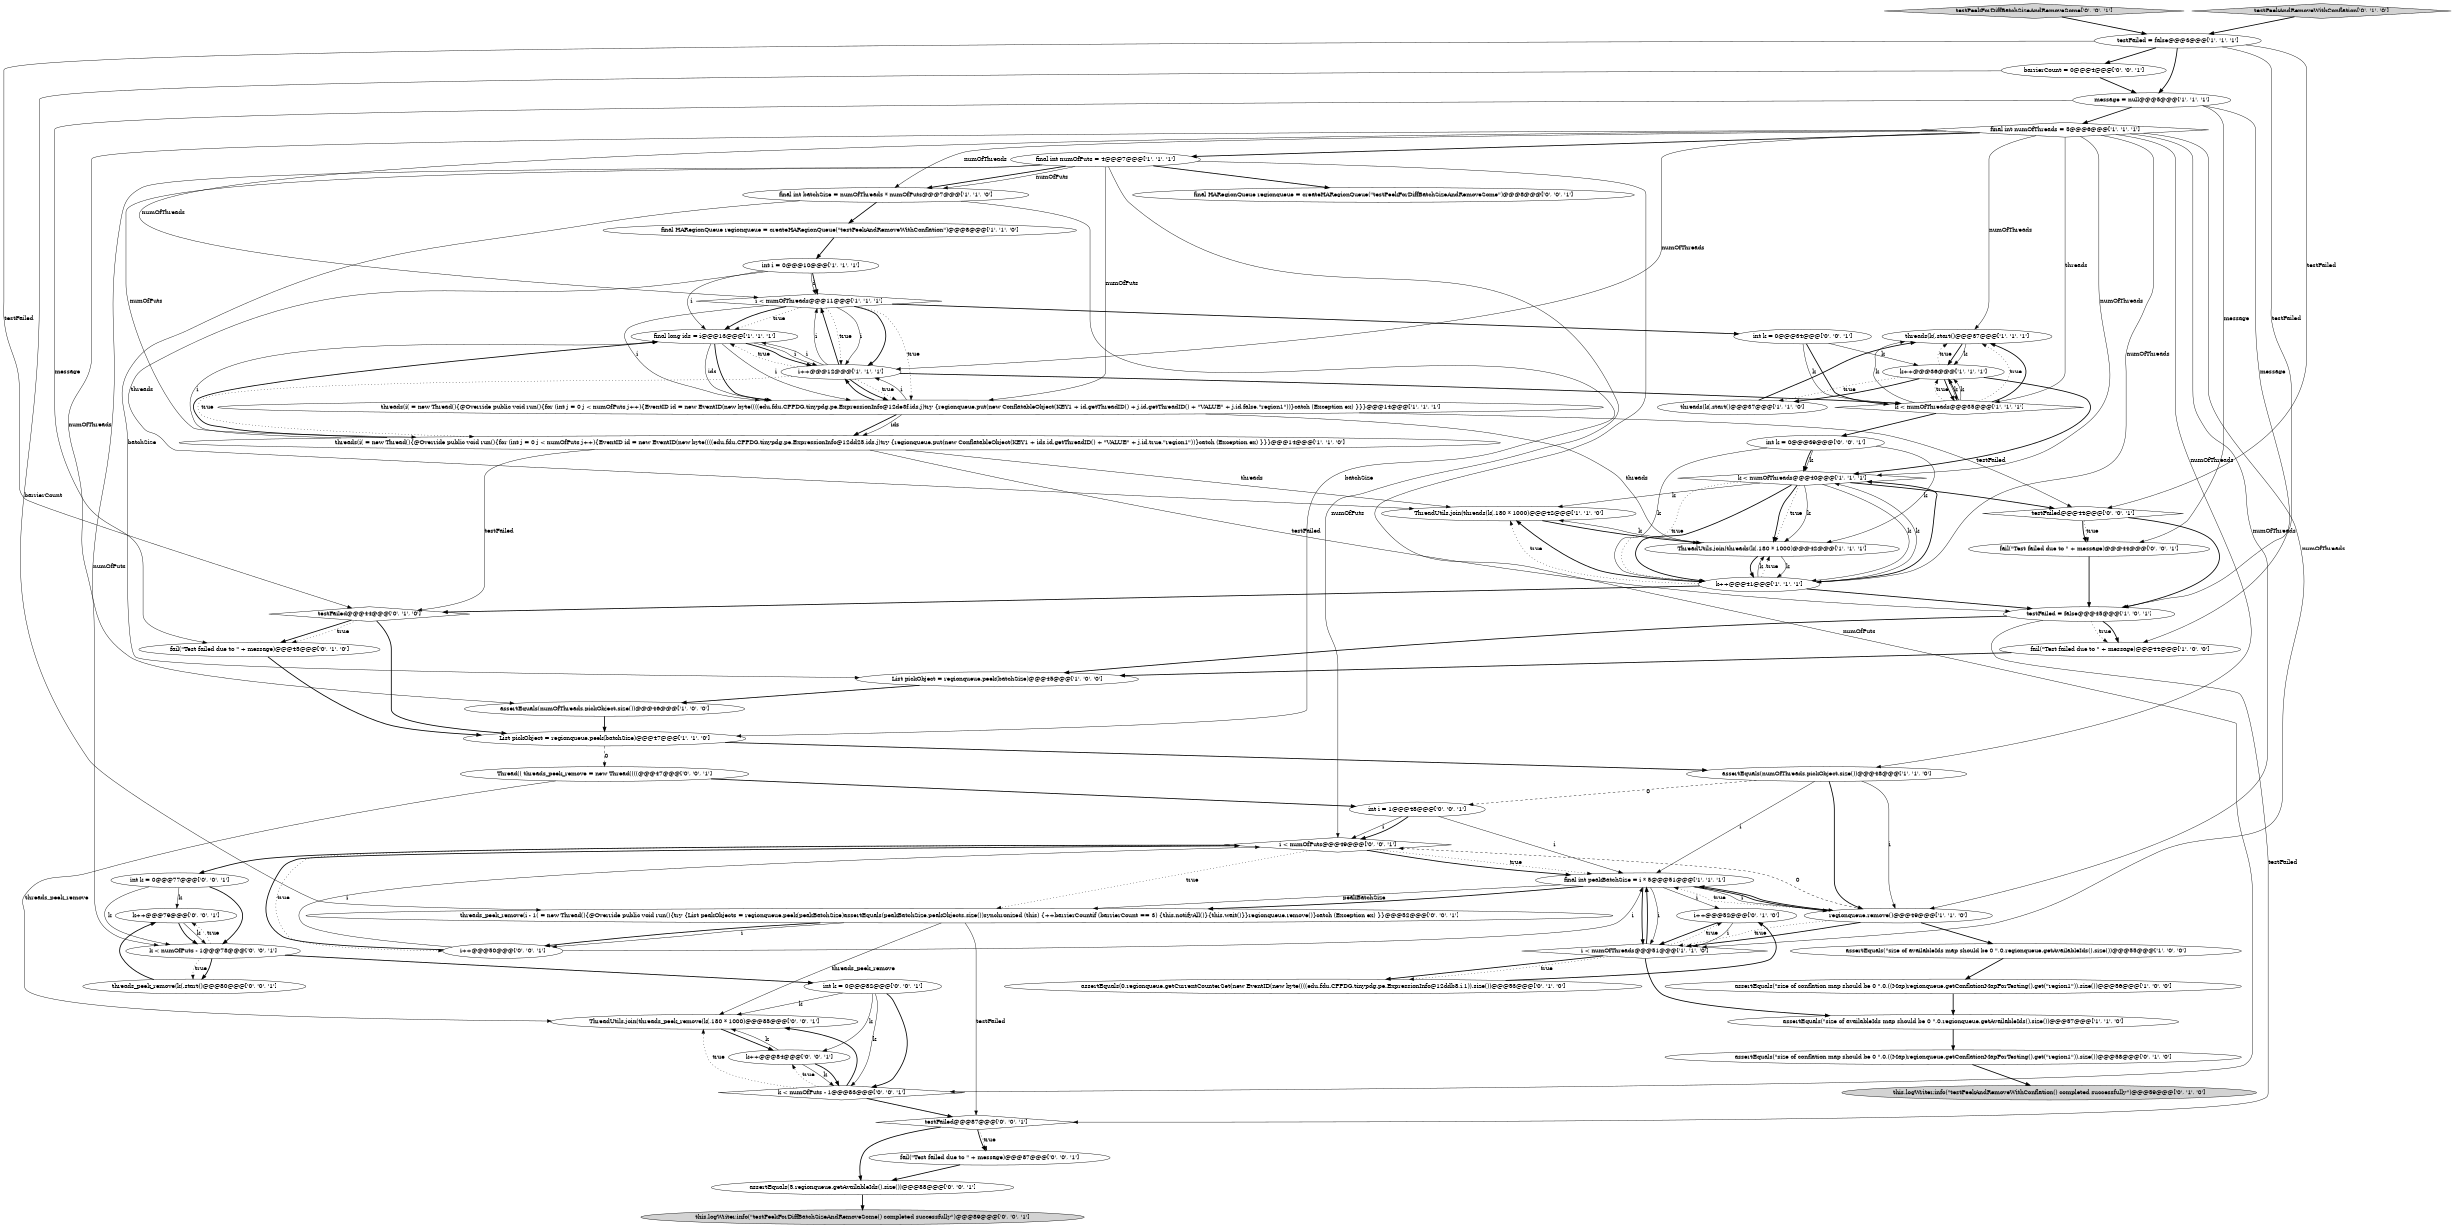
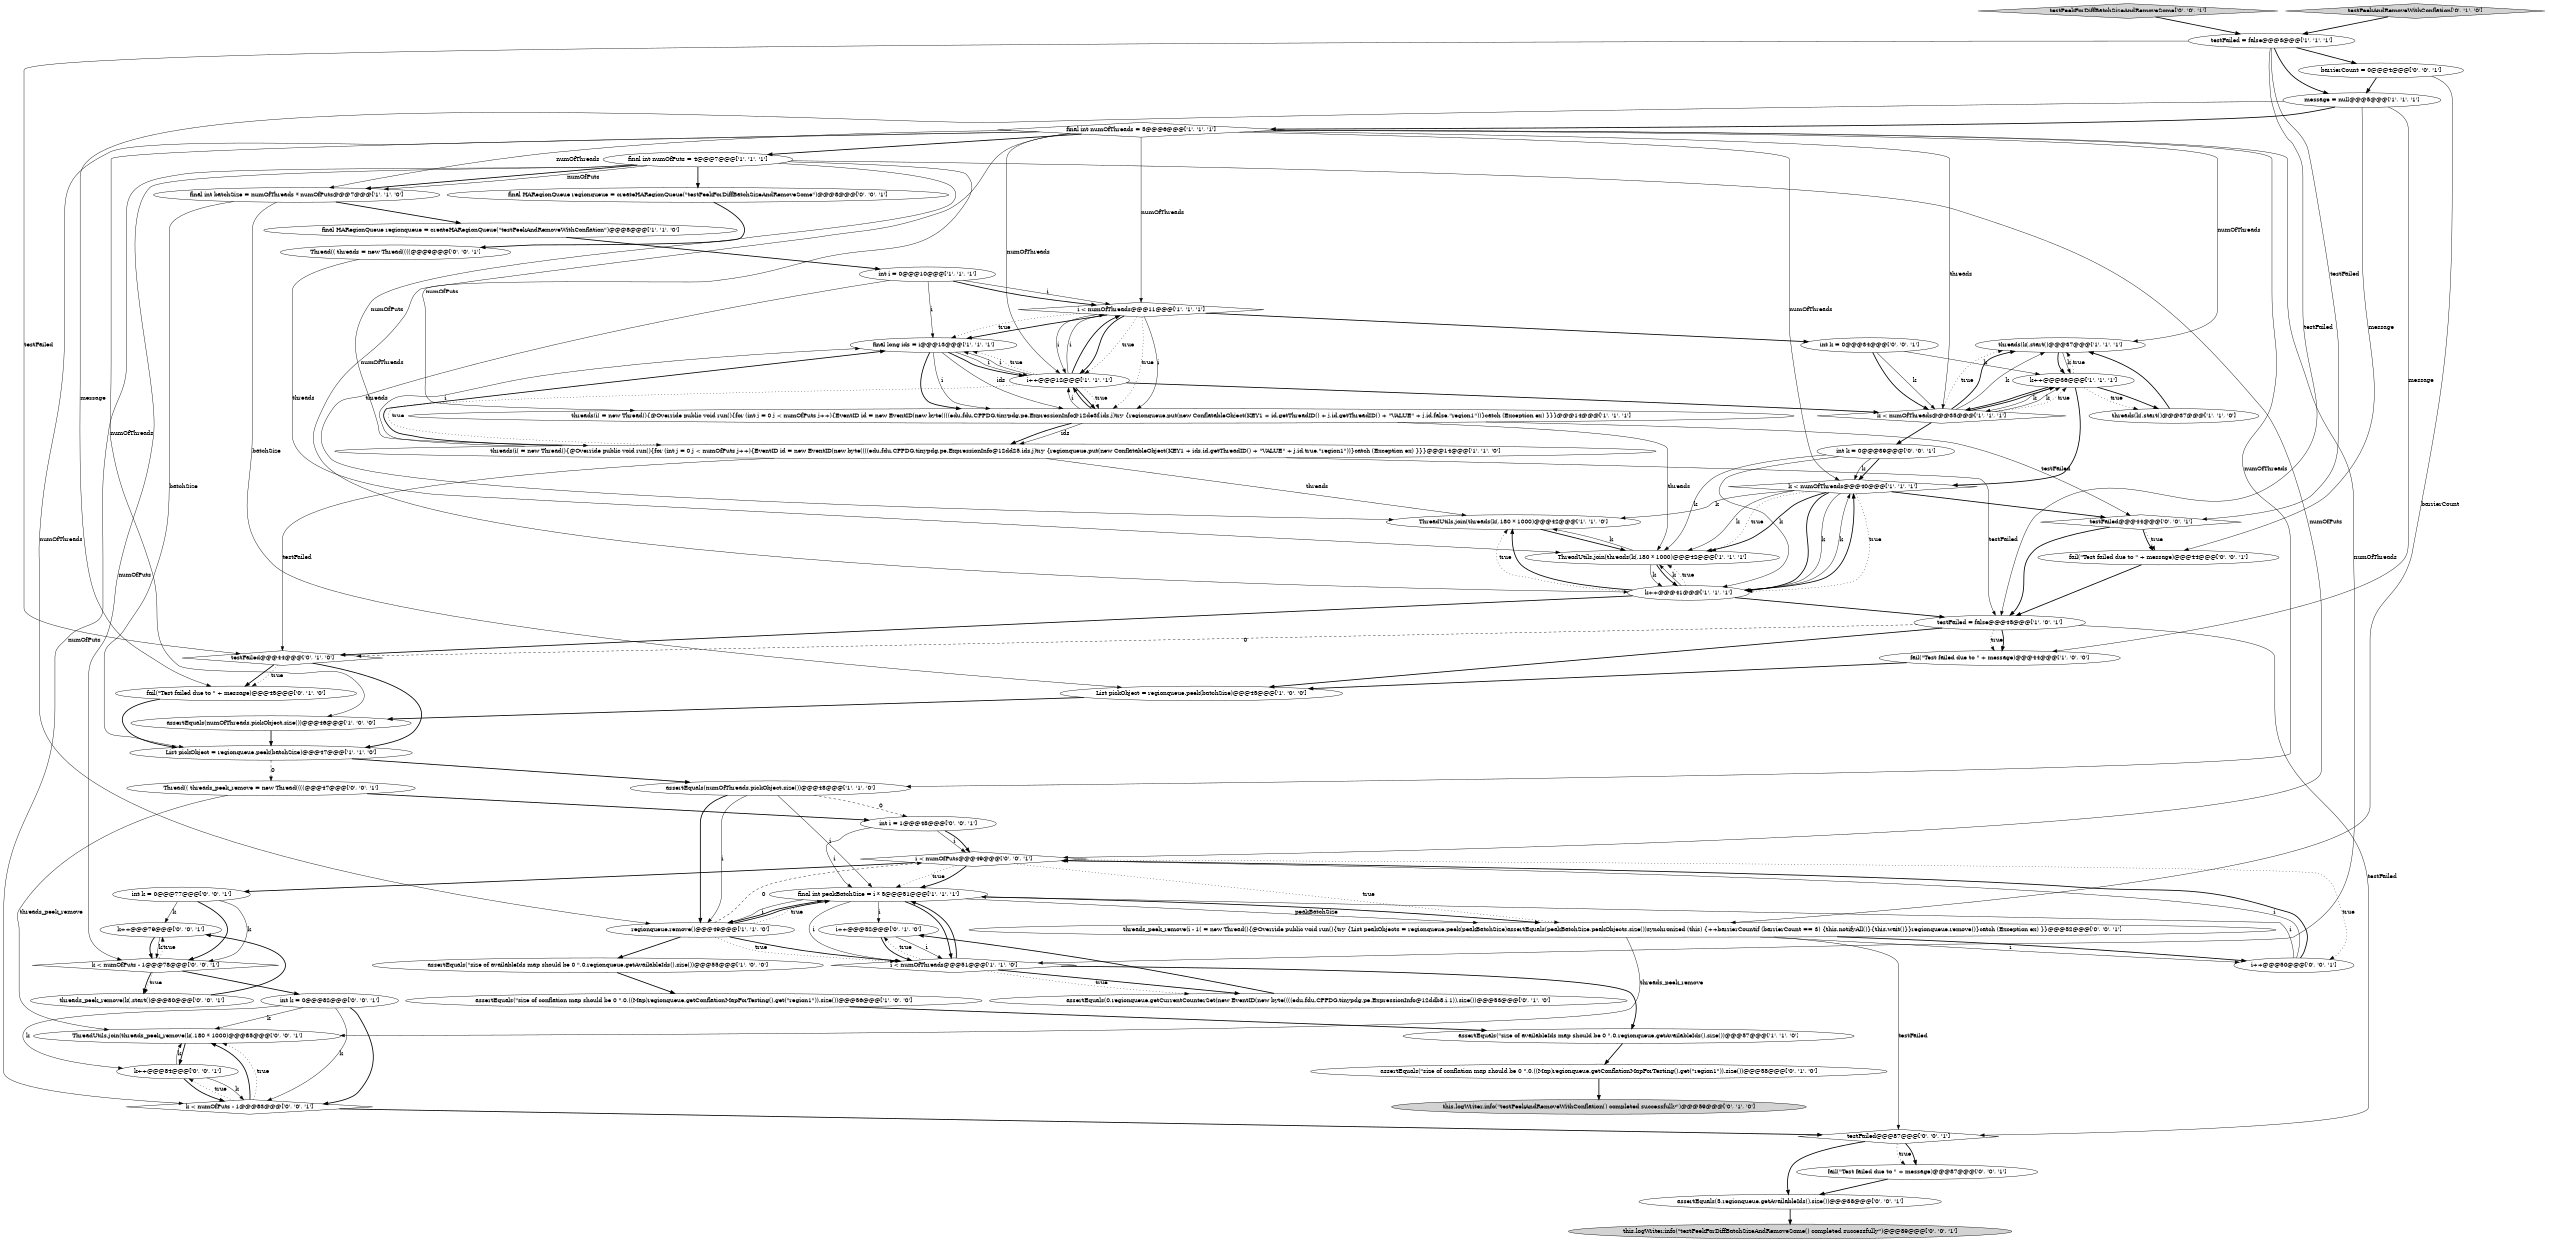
node "Thread(( threads = new Thread((((@@@9@@@['0', '0', '1']": added
edge "testFailed = false@@@45@@@['1', '0', '1']" -> "testFailed@@@44@@@['0', '1', '0']": added, label "0"
node "k < numOfPuts - 1@@@78@@@['0', '0', '1']": shape ellipse -> diamond
